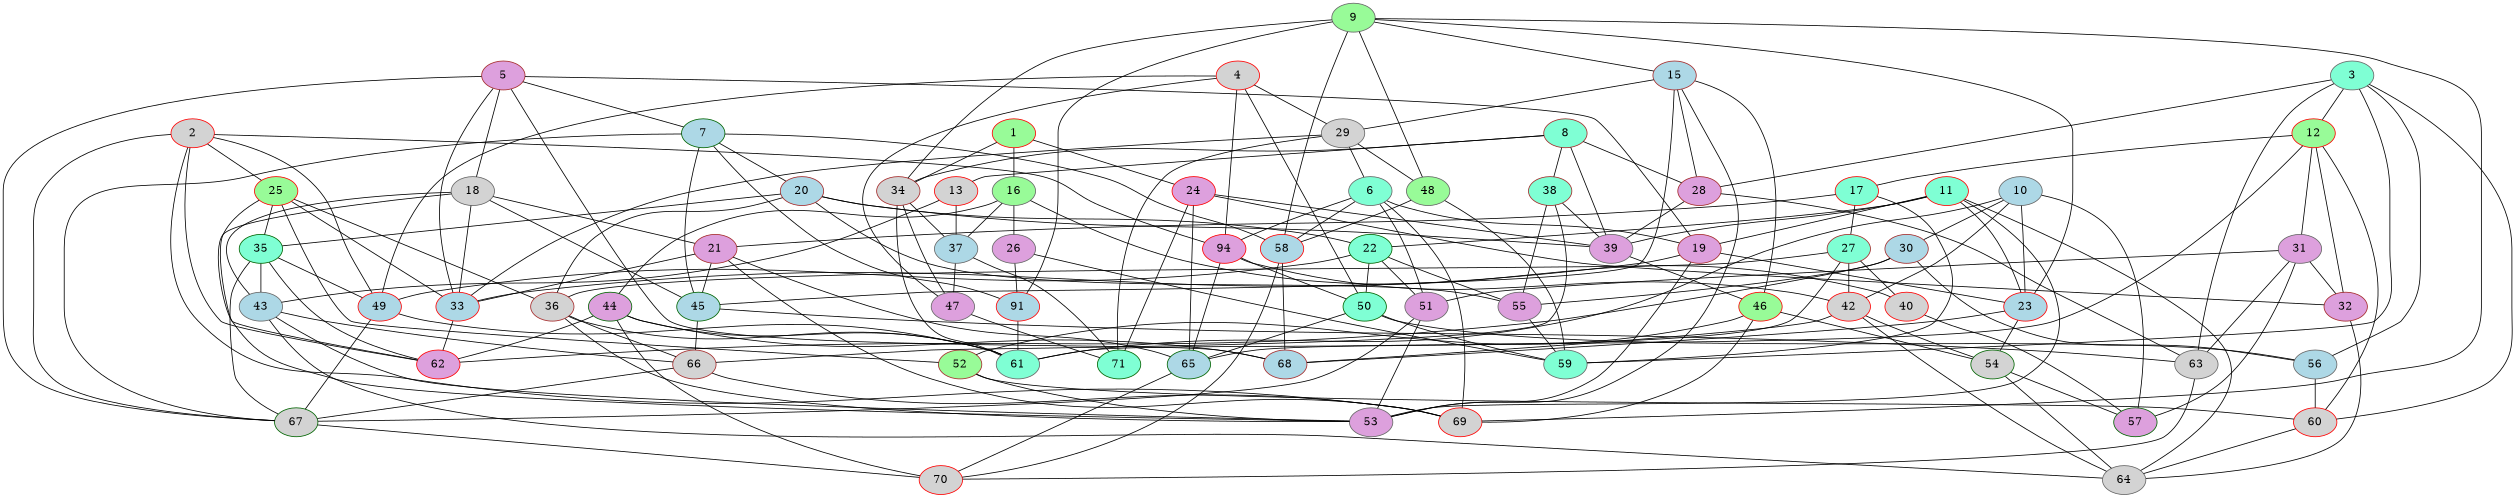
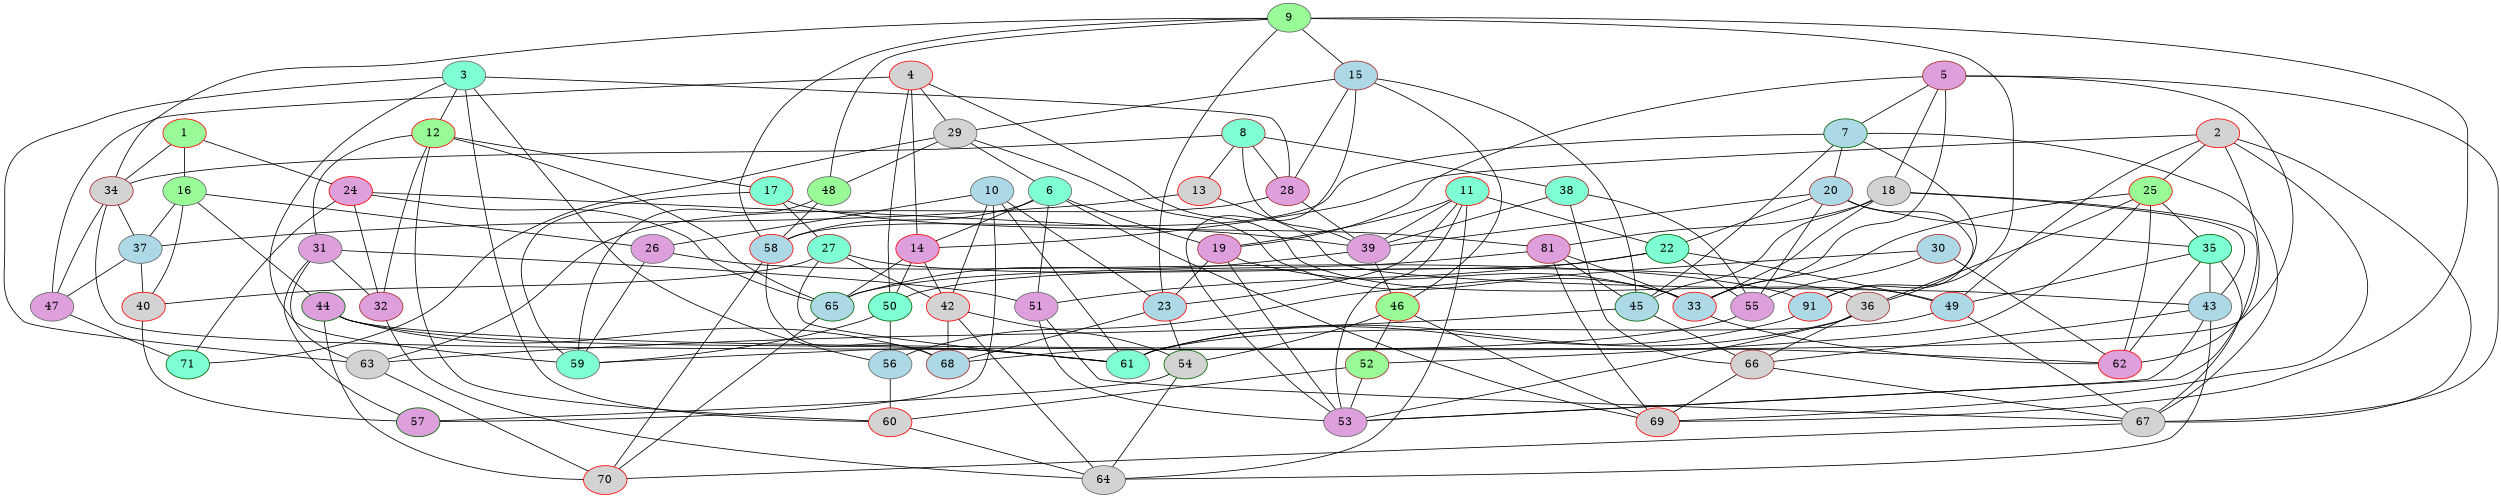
edge "10" -- "30": now "10" -- "26"
node "21": label "21" -> "81"
node "94": label "94" -> "14"
edge "37" -- "71": now "37" -- "40"
edge "50" -- "65": now "39" -- "65"
node "67": color darkgreen -> gray40
